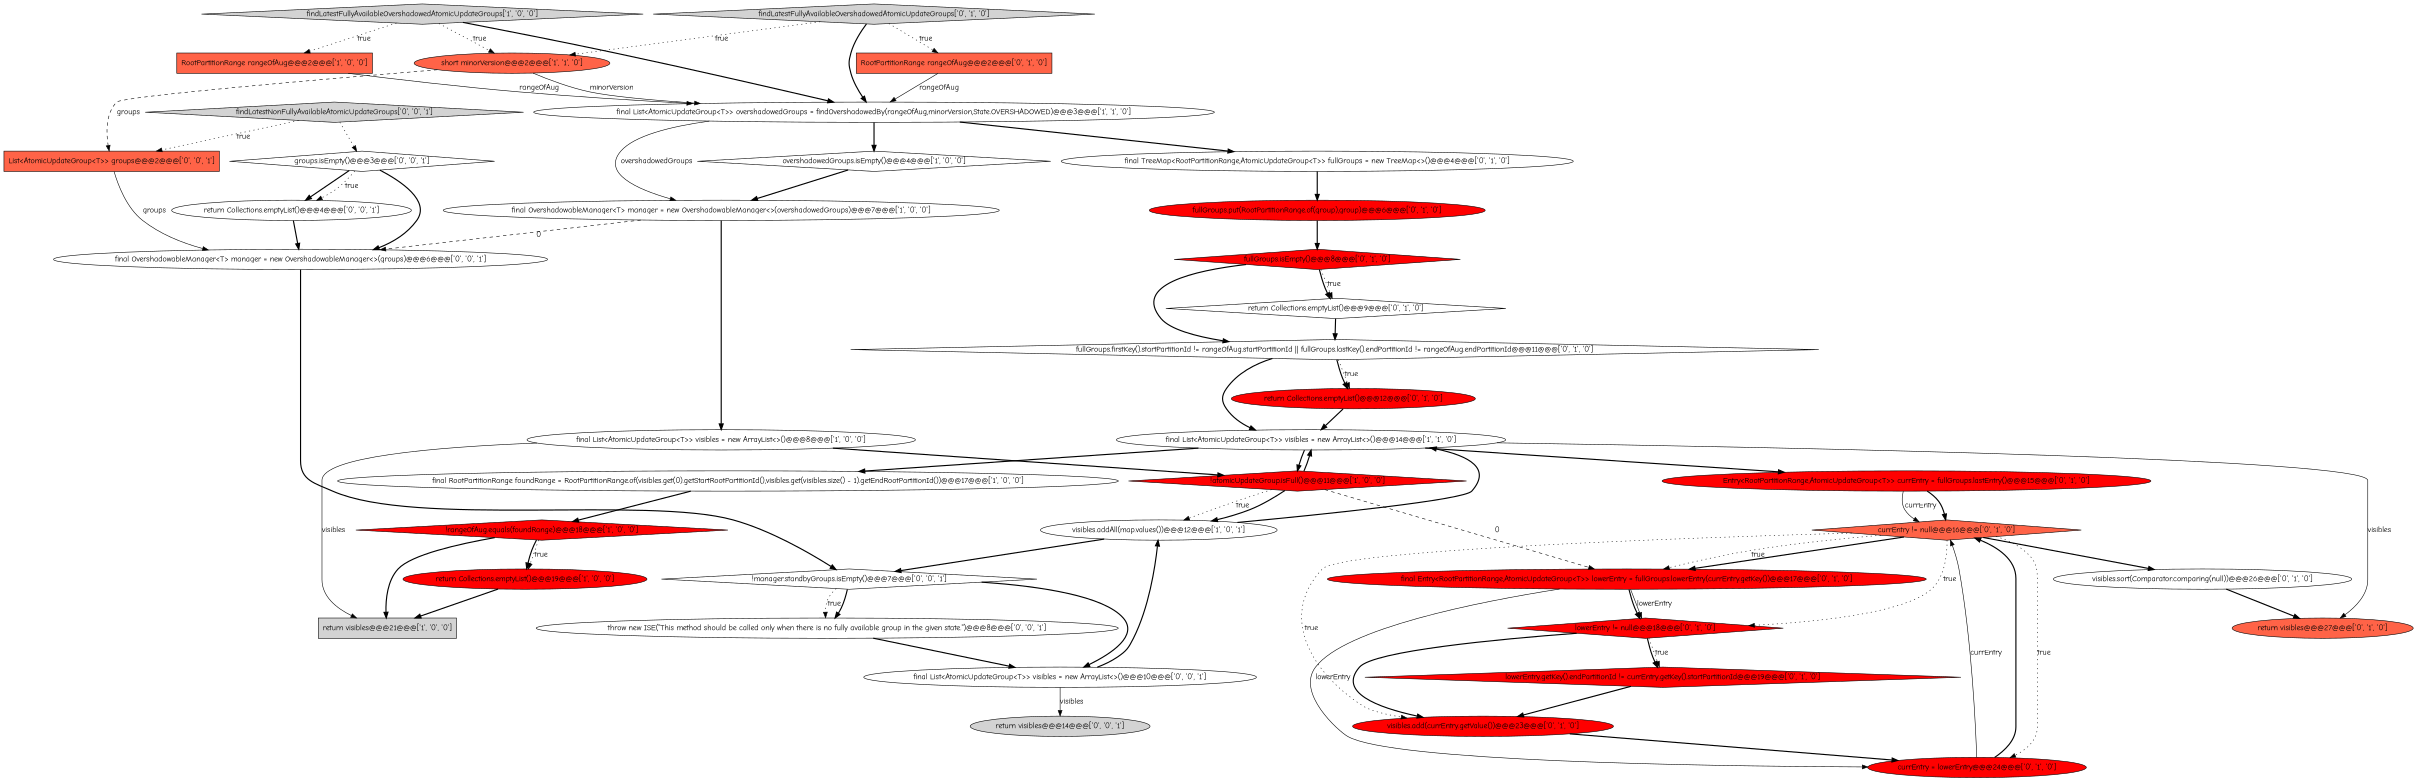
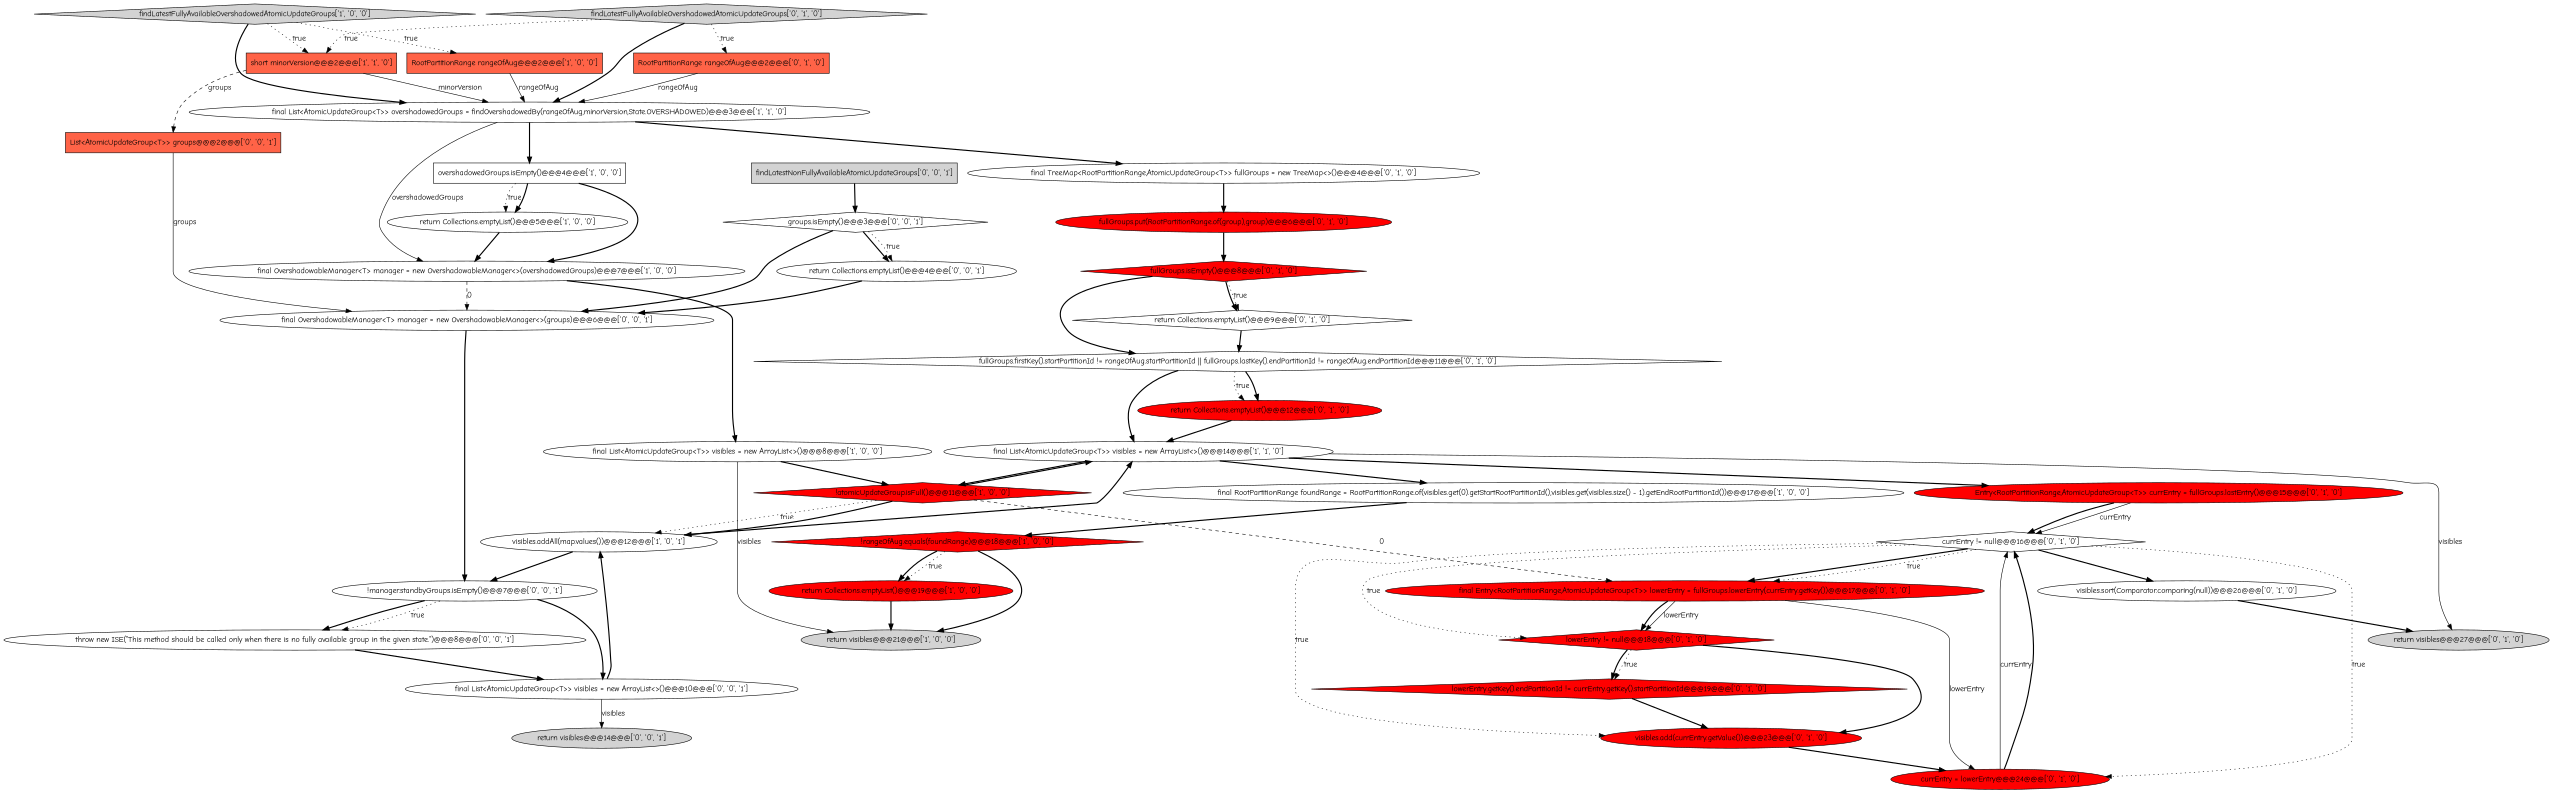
node "short minorVersion@@@2@@@['1', '1', '0']": shape ellipse -> box
node "findLatestNonFullyAvailableAtomicUpdateGroups['0', '0', '1']": shape diamond -> box
edge "findLatestNonFullyAvailableAtomicUpdateGroups['0', '0', '1']" -> "groups.isEmpty()@@@3@@@['0', '0', '1']": style dotted -> bold
edge "findLatestNonFullyAvailableAtomicUpdateGroups['0', '0', '1']" -> "List<AtomicUpdateGroup<T>> groups@@@2@@@['0', '0', '1']": removed, label "true"
node "overshadowedGroups.isEmpty()@@@4@@@['1', '0', '0']": shape diamond -> box
node "return Collections.emptyList()@@@5@@@['1', '0', '0']": added
node "currEntry != null@@@16@@@['0', '1', '0']": fillcolor tomato -> white
node "!manager.standbyGroups.isEmpty()@@@7@@@['0', '0', '1']": shape diamond -> ellipse
node "return visibles@@@21@@@['1', '0', '0']": shape box -> ellipse
node "return visibles@@@27@@@['0', '1', '0']": fillcolor tomato -> lightgray
